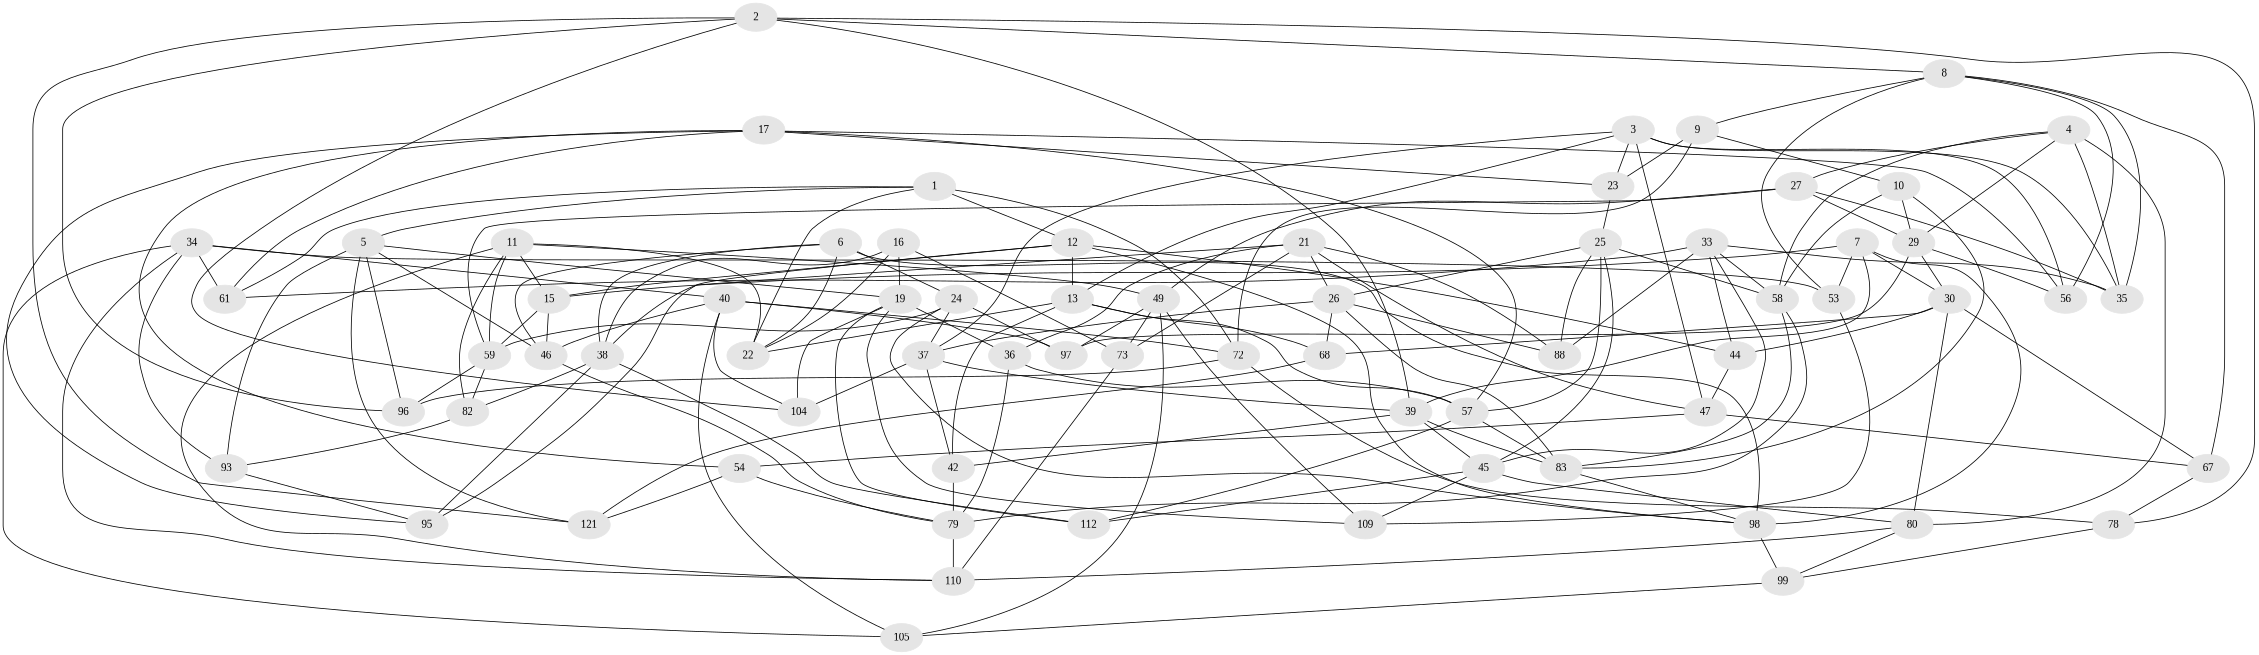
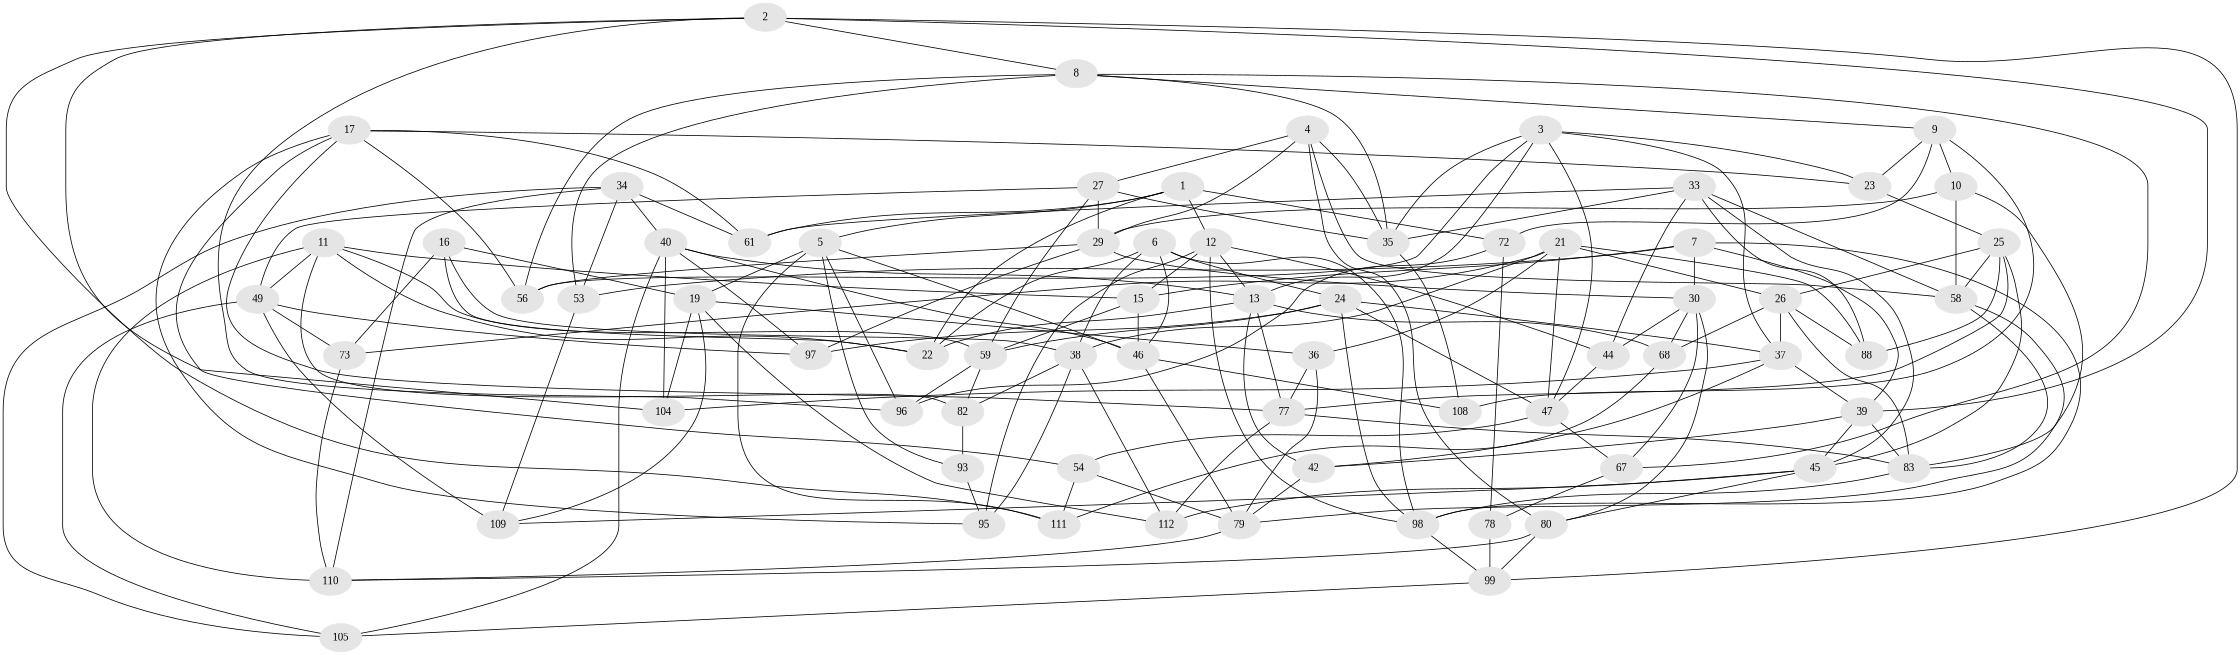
edge "2" -- "78": now "2" -- "99"
edge "40" -- "72": now "40" -- "13"
edge "24" -- "47": added
edge "34" -- "93": removed
node "108": added
node "57": label "57" -> "77"
node "121": label "121" -> "111"
